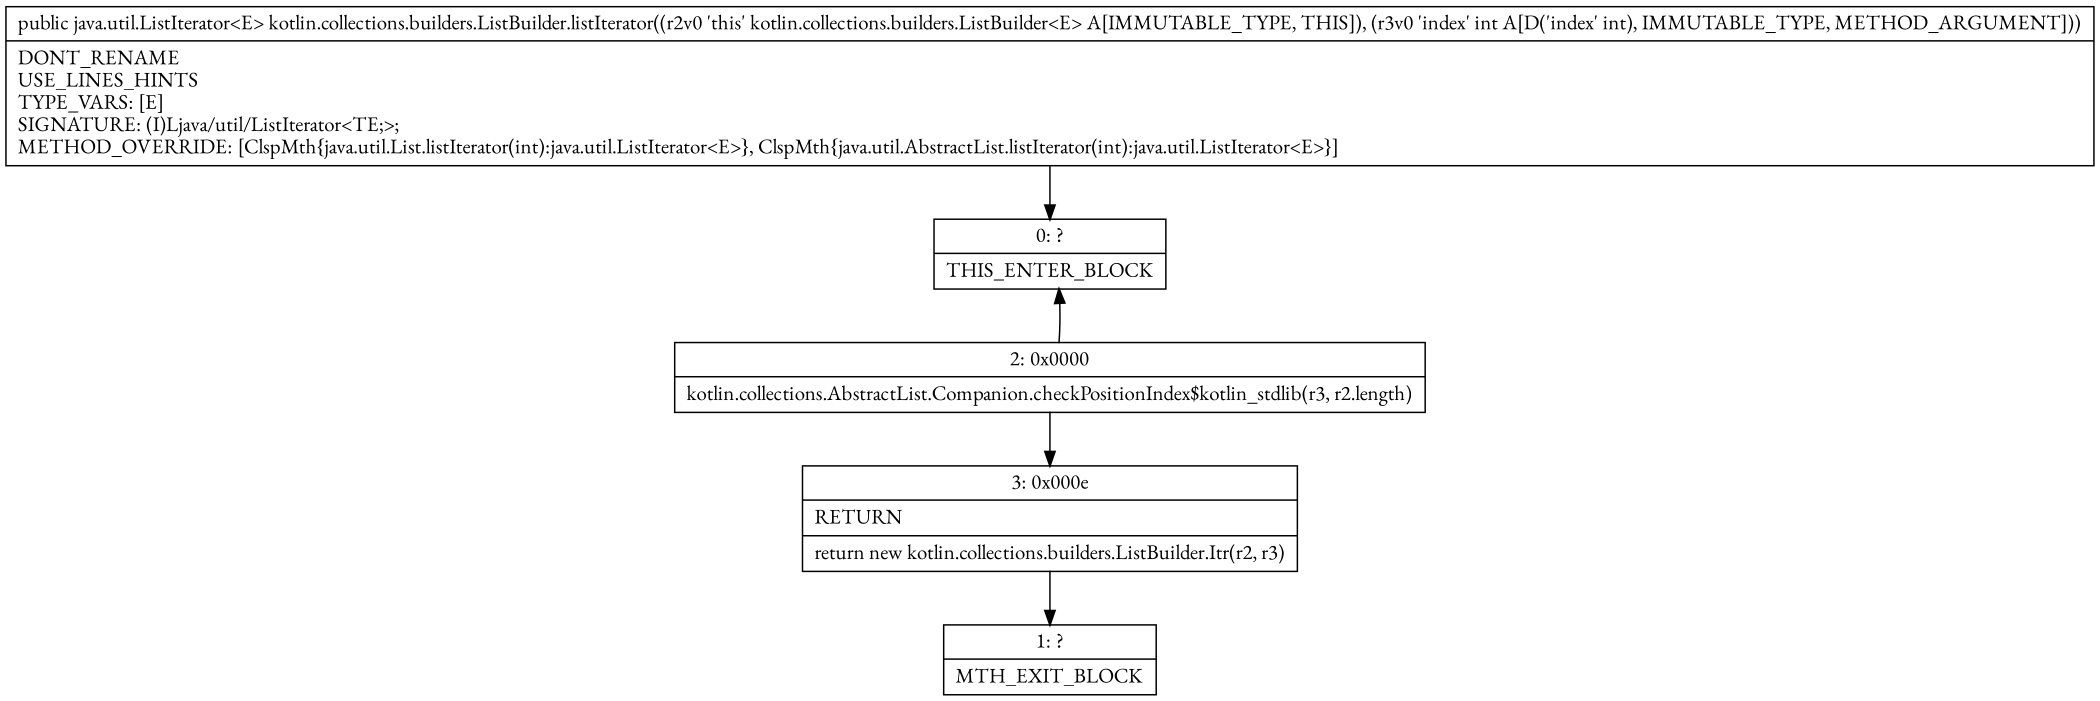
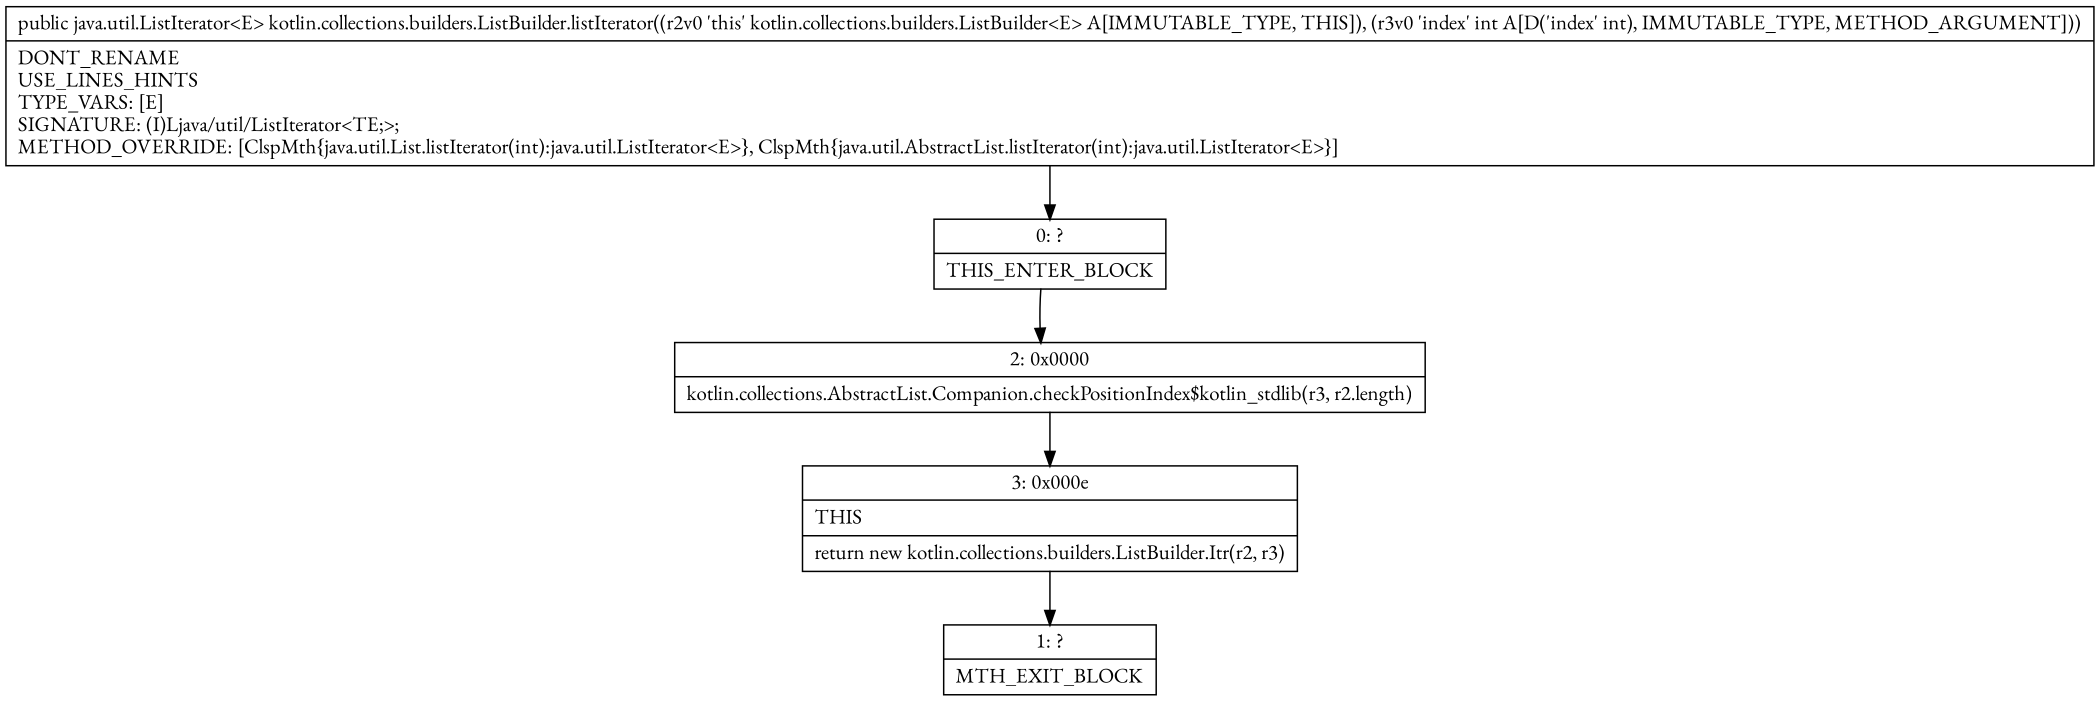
edge "2: 0x0000" -> "0: ?": reversed
node "3: 0x000e": text "RETURN" -> "THIS"
